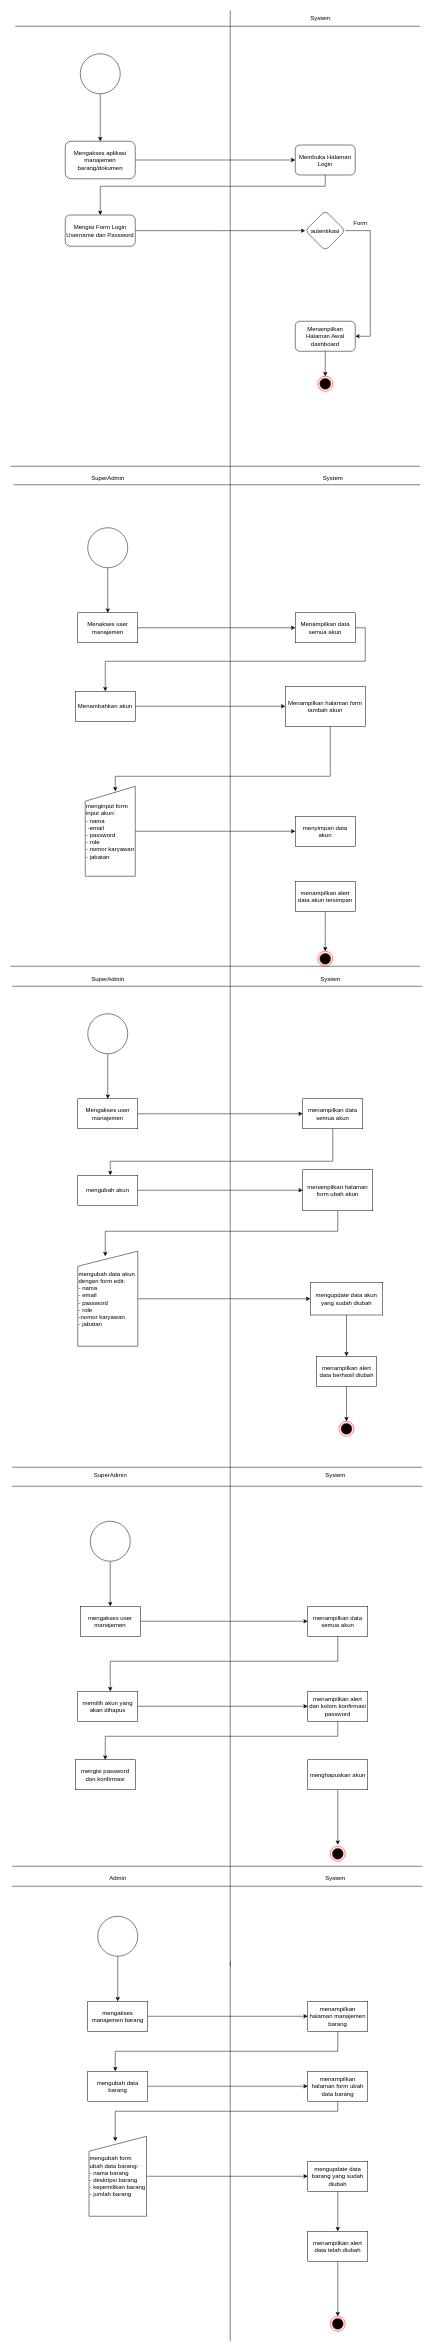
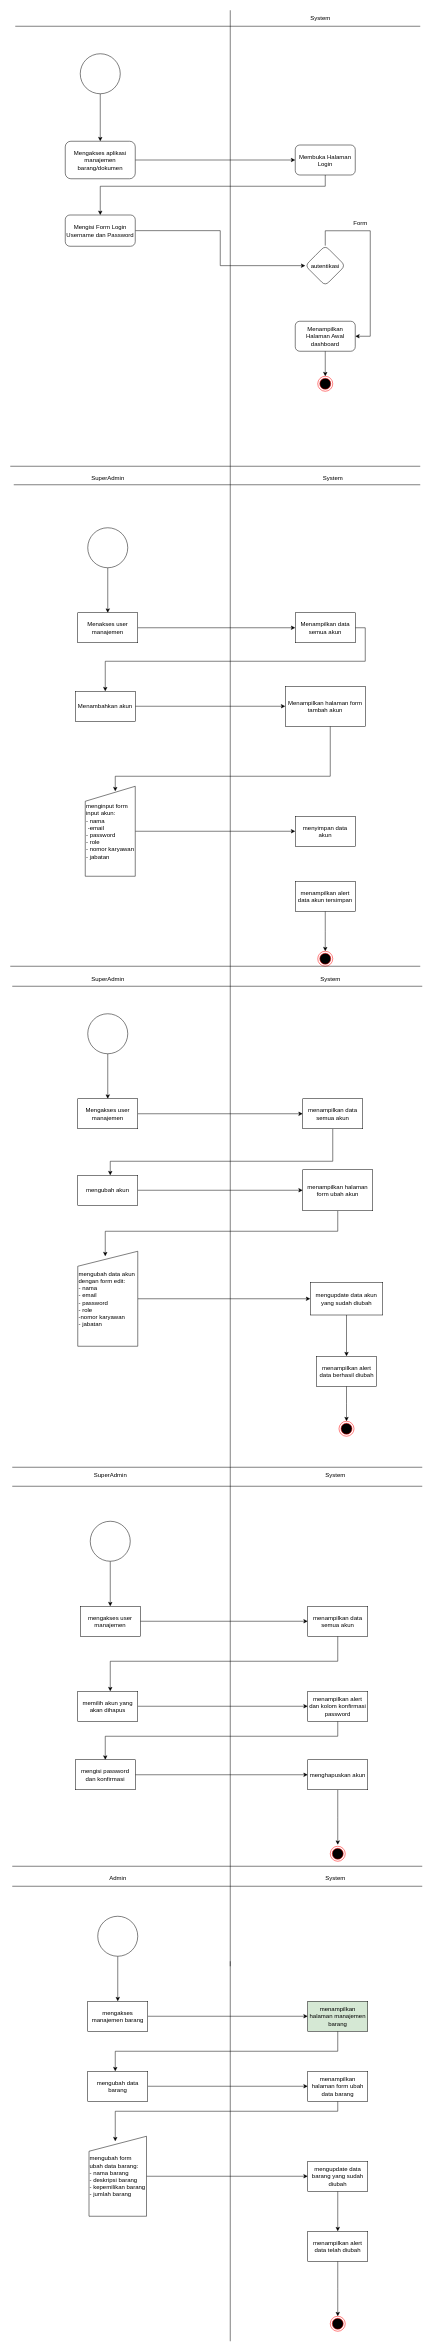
node "autentikasi": moved (325, 231) -> (325, 266)
edge "mengisi password dan konfirmasi" -> "menghapuskan akun": added
node "menampilkan halaman manajemen barang": fillcolor #ffffff -> #d5e8d4
